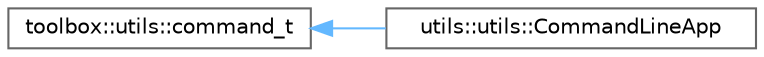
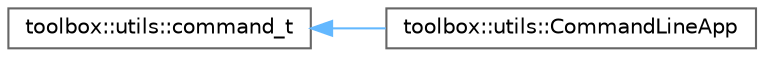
node "utils::utils::CommandLineApp": label "utils::utils::CommandLineApp" -> "toolbox::utils::CommandLineApp"
